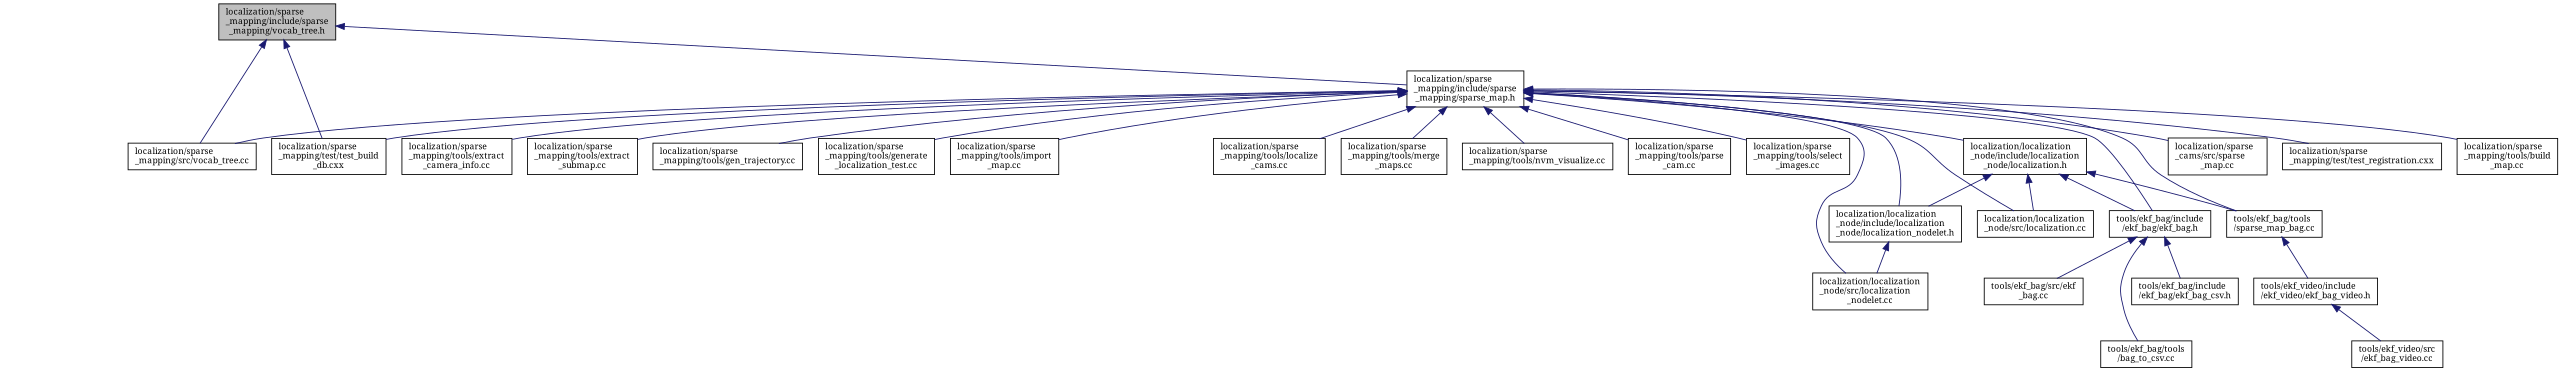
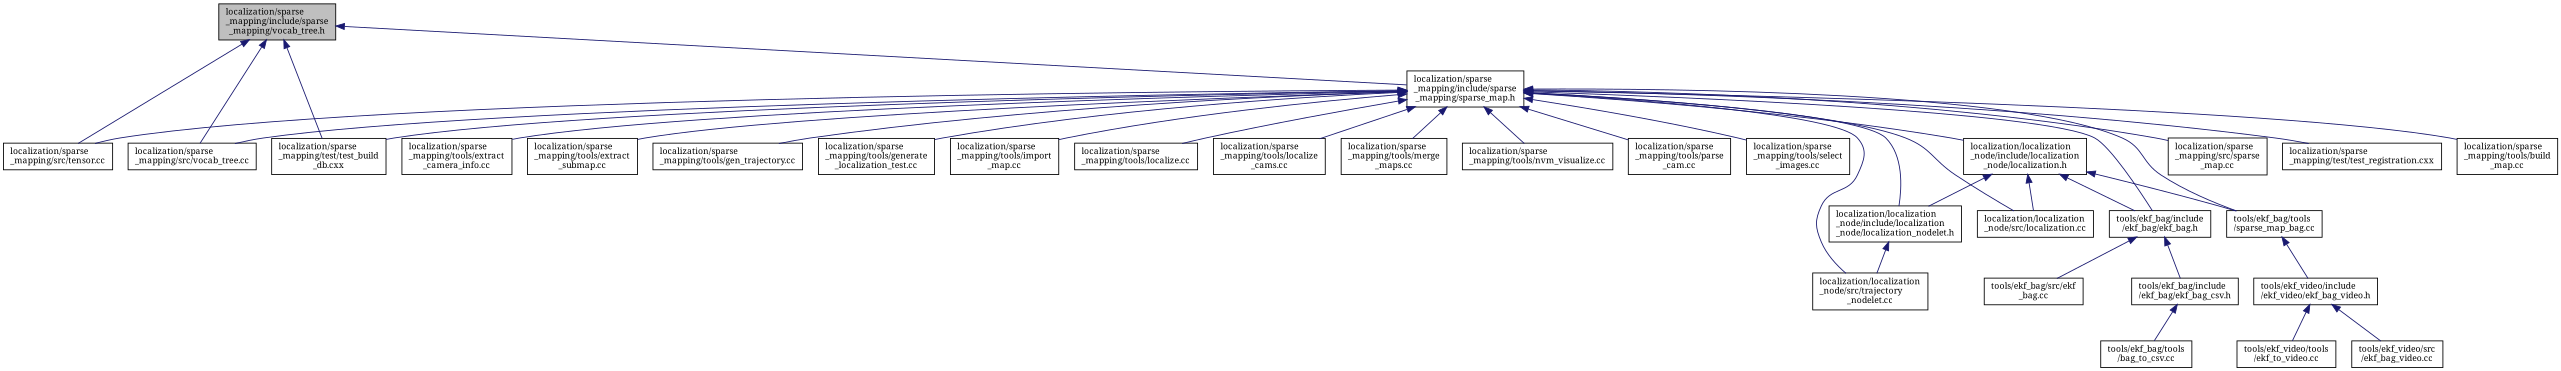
node "localization/sparse _mapping/src/tensor.cc": added
node "localization/sparse _mapping/tools/localize.cc": added
node "localization/sparse _cams/src/sparse _map.cc": label "localization/sparse _cams/src/sparse _map.cc" -> "localization/sparse _mapping/src/sparse _map.cc"
node "localization/localization _node/src/localization _nodelet.cc": label "localization/localization _node/src/localization _nodelet.cc" -> "localization/localization _node/src/trajectory _nodelet.cc"
edge "tools/ekf_bag/tools /bag_to_csv.cc" -> "tools/ekf_bag/include /ekf_bag/ekf_bag.h": now "tools/ekf_bag/tools /bag_to_csv.cc" -> "tools/ekf_bag/include /ekf_bag/ekf_bag_csv.h"
node "tools/ekf_video/tools /ekf_to_video.cc": added
